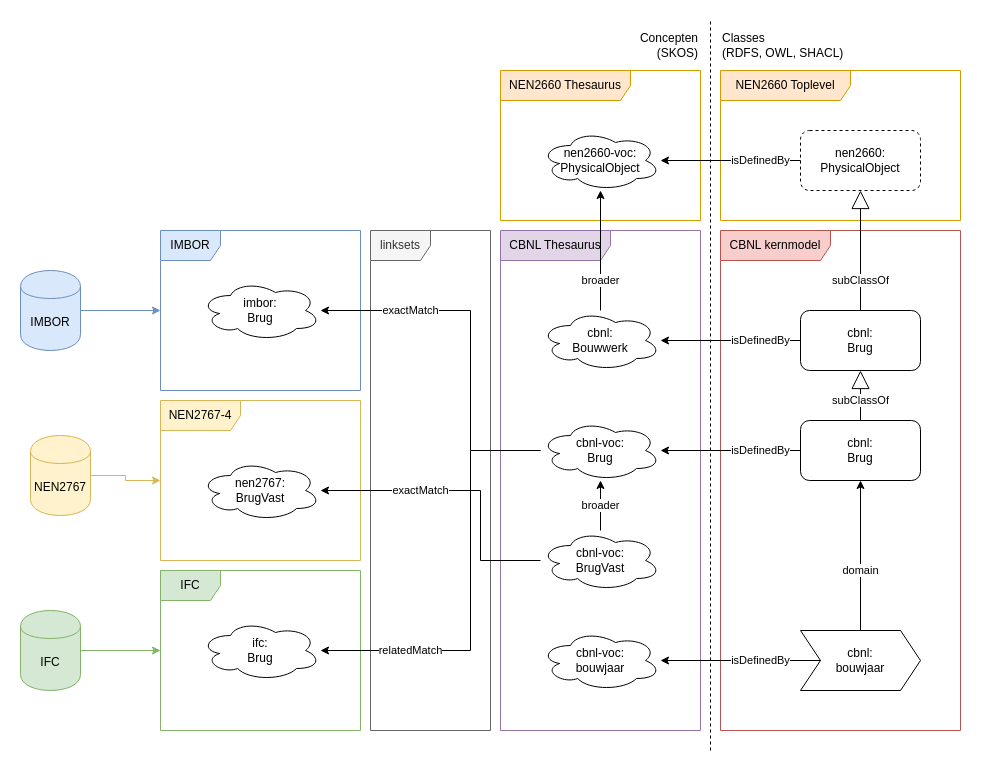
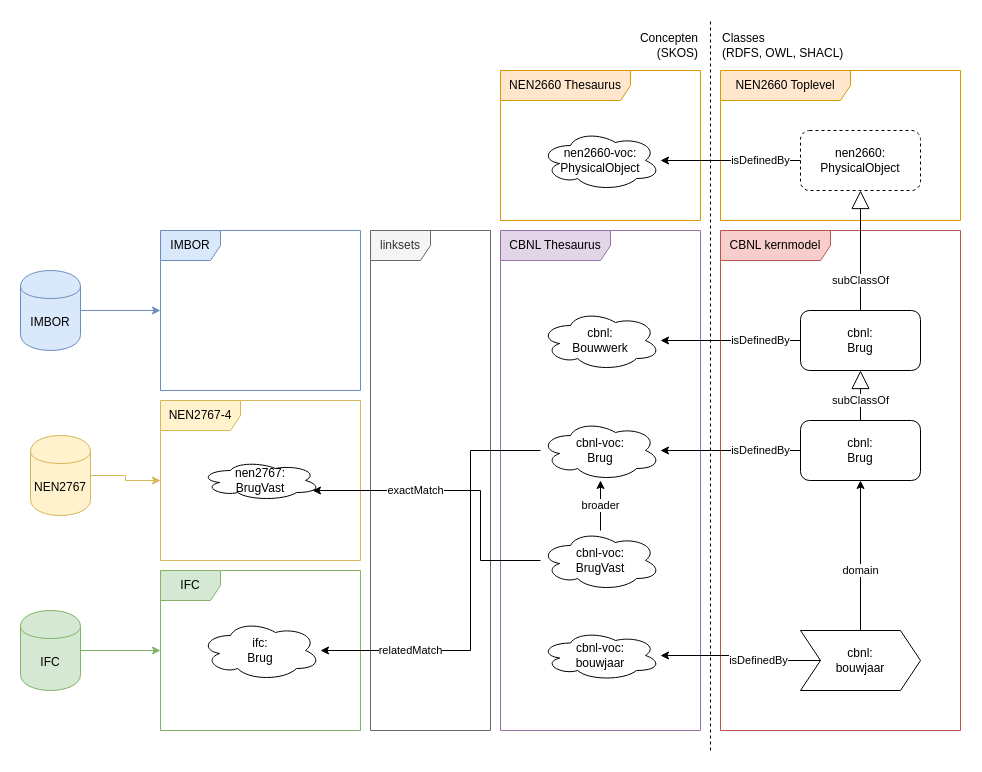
edge "cbnl: Bouwwerk" -> "nen2660-voc: PhysicalObject": removed, label "broader"
node "imbor: Brug": removed
edge "cbnl-voc: Brug" -> "imbor: Brug": removed, label "exactMatch"
node "nen2767: BrugVast": size 120x60 -> 120x40
node "cbnl-voc: bouwjaar": size 120x60 -> 120x50
